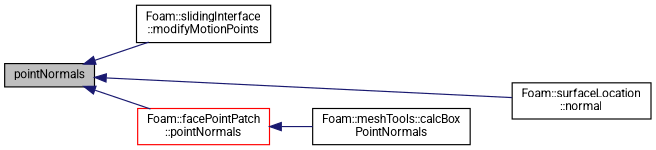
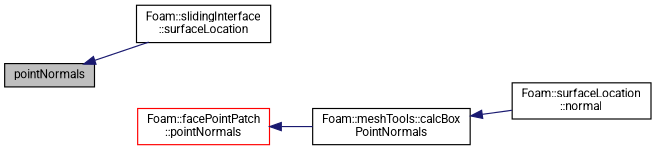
node "Foam::slidingInterface ::modifyMotionPoints": label "Foam::slidingInterface ::modifyMotionPoints" -> "Foam::slidingInterface ::surfaceLocation"
edge "Foam::surfaceLocation ::normal" -> "pointNormals": now "Foam::surfaceLocation ::normal" -> "Foam::meshTools::calcBox PointNormals"
edge "Foam::facePointPatch ::pointNormals" -> "pointNormals": removed
